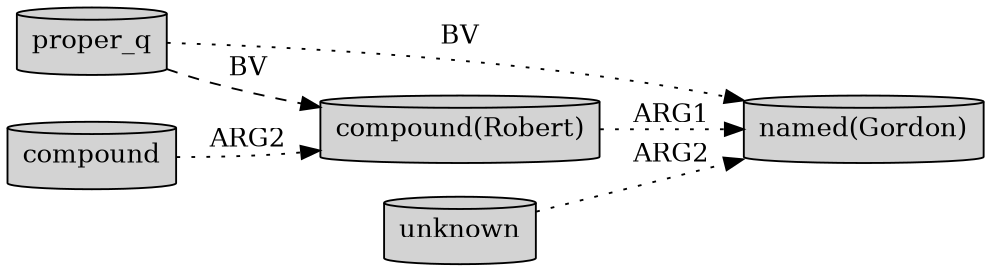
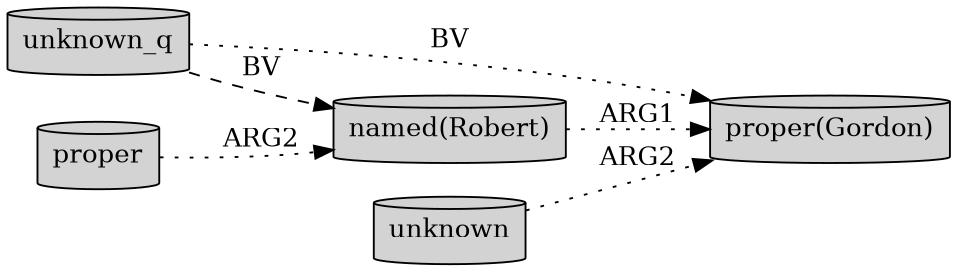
node "proper_q": label "proper_q" -> "unknown_q"
node "compound(Robert)": label "compound(Robert)" -> "named(Robert)"
node "named(Gordon)": label "named(Gordon)" -> "proper(Gordon)"
node "compound": label "compound" -> "proper"
